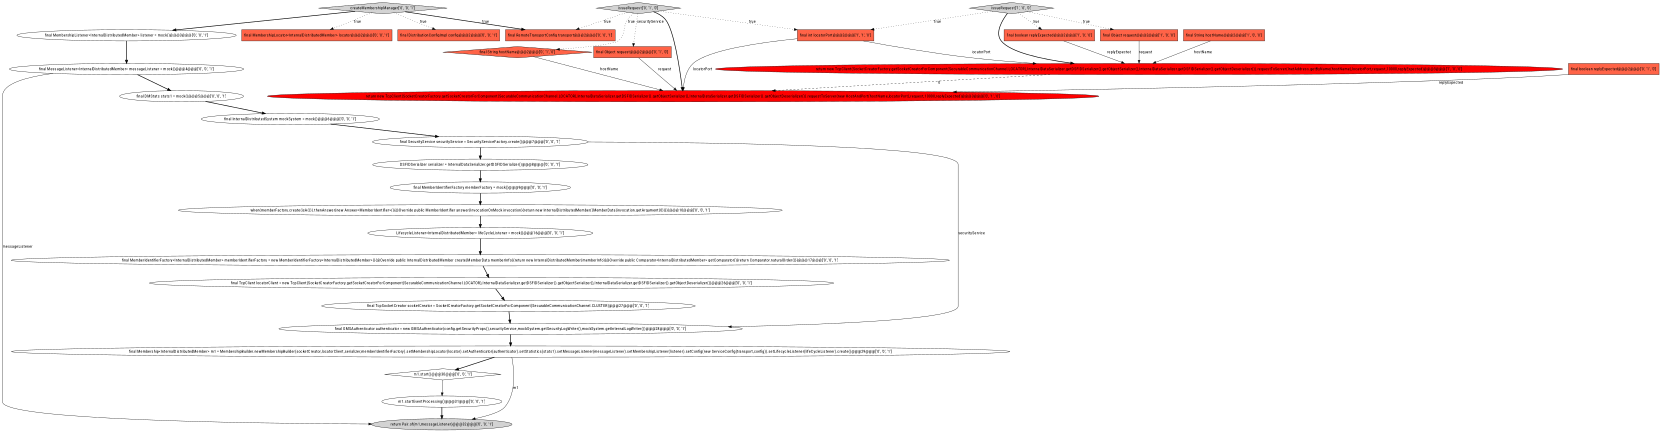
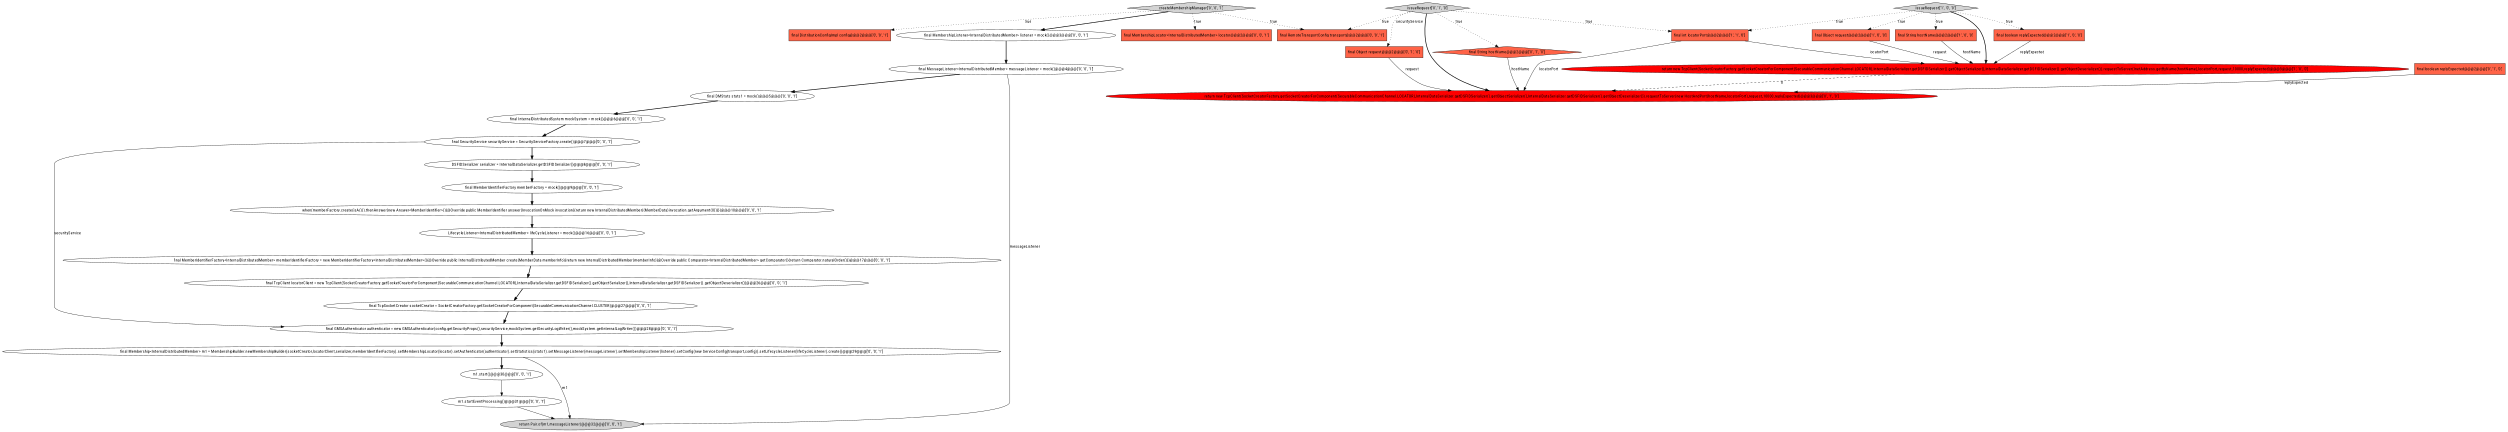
edge "issueRequest['1', '0', '0']" -> "final String hostName@@@2@@@['1', '0', '0']": added, label "true"
edge "createMembershipManager['0', '0', '1']" -> "final RemoteTransportConfig transport@@@2@@@['0', '0', '1']": style bold -> dotted
node "m1.start()@@@30@@@['0', '0', '1']": shape diamond -> ellipse
edge "m1.startEventProcessing()@@@31@@@['0', '0', '1']" -> "return Pair.of(m1,messageListener)@@@32@@@['0', '0', '1']": style bold -> solid
